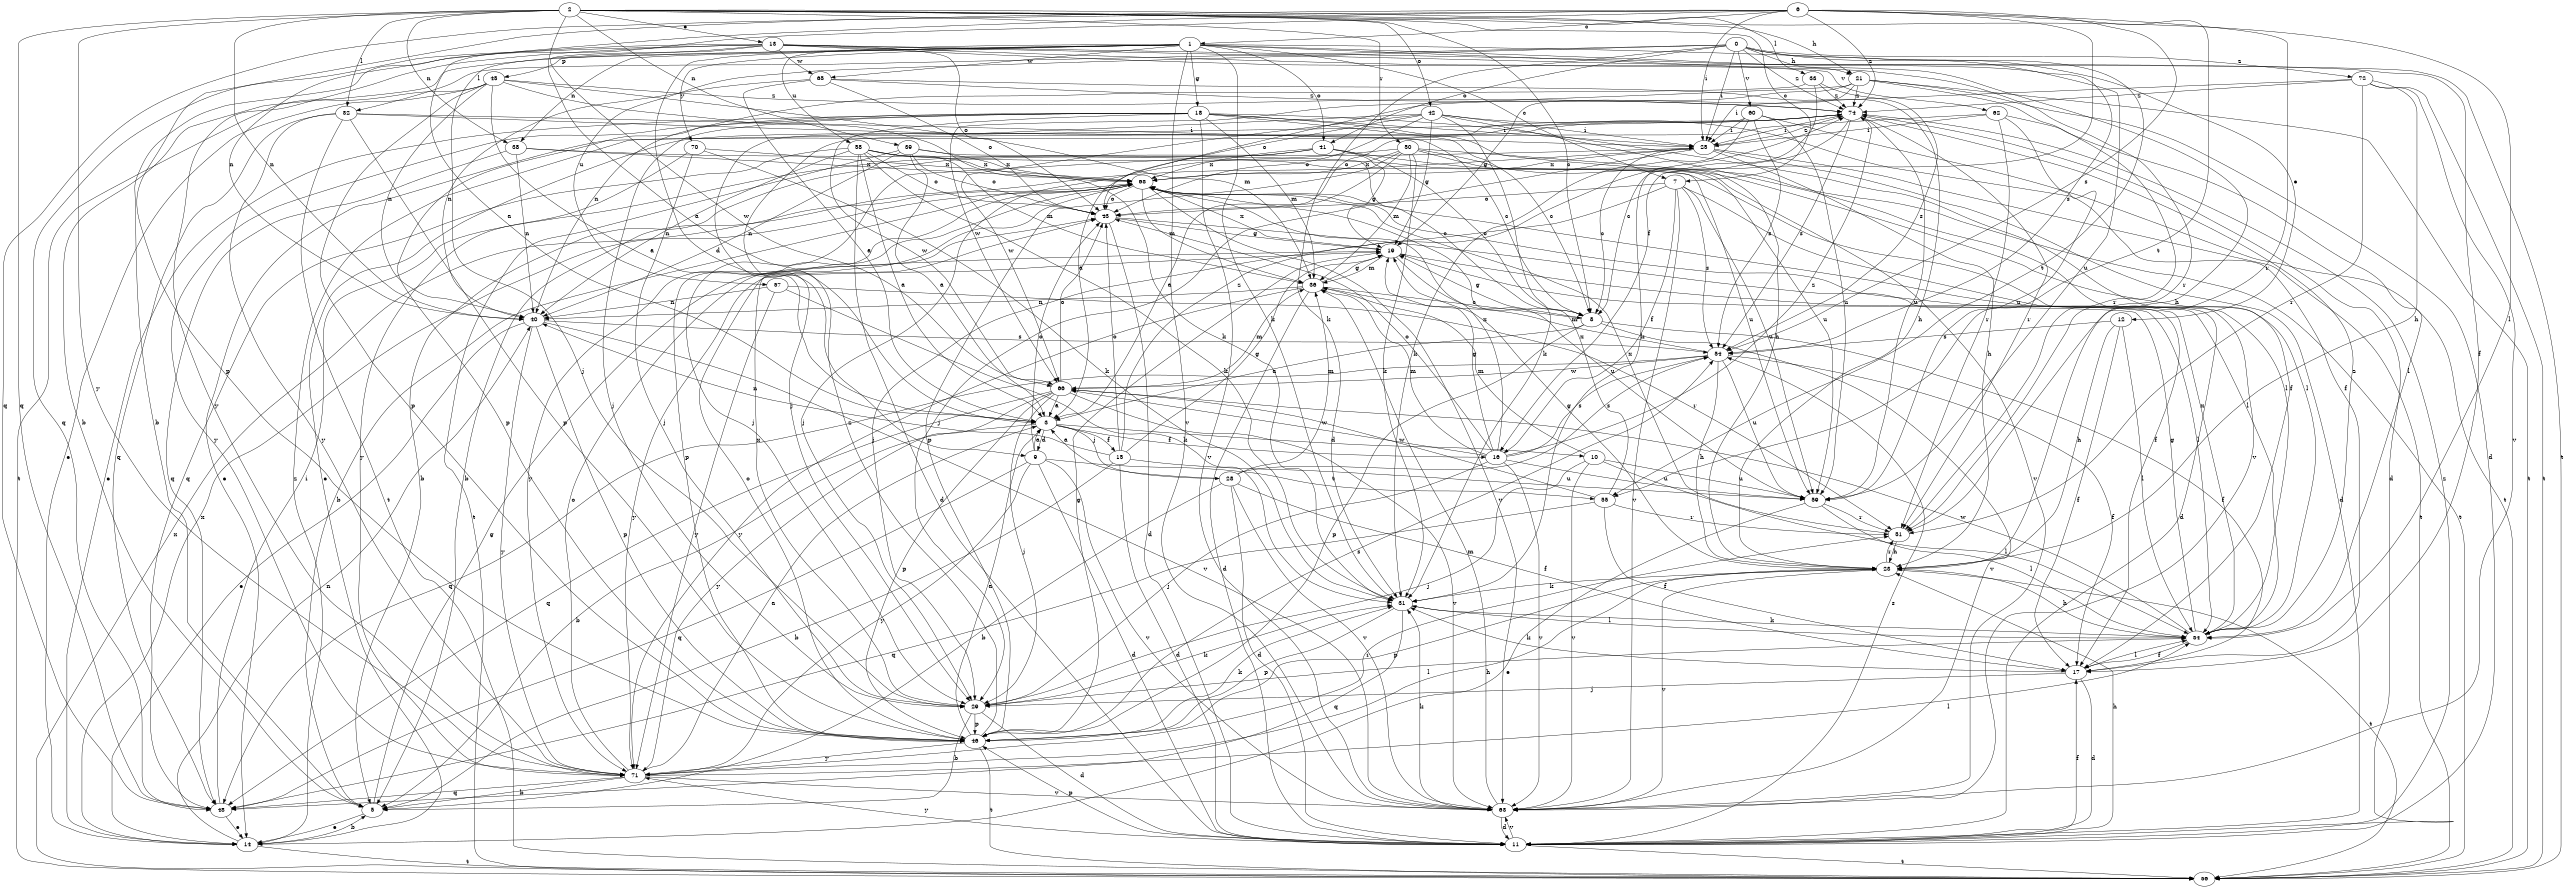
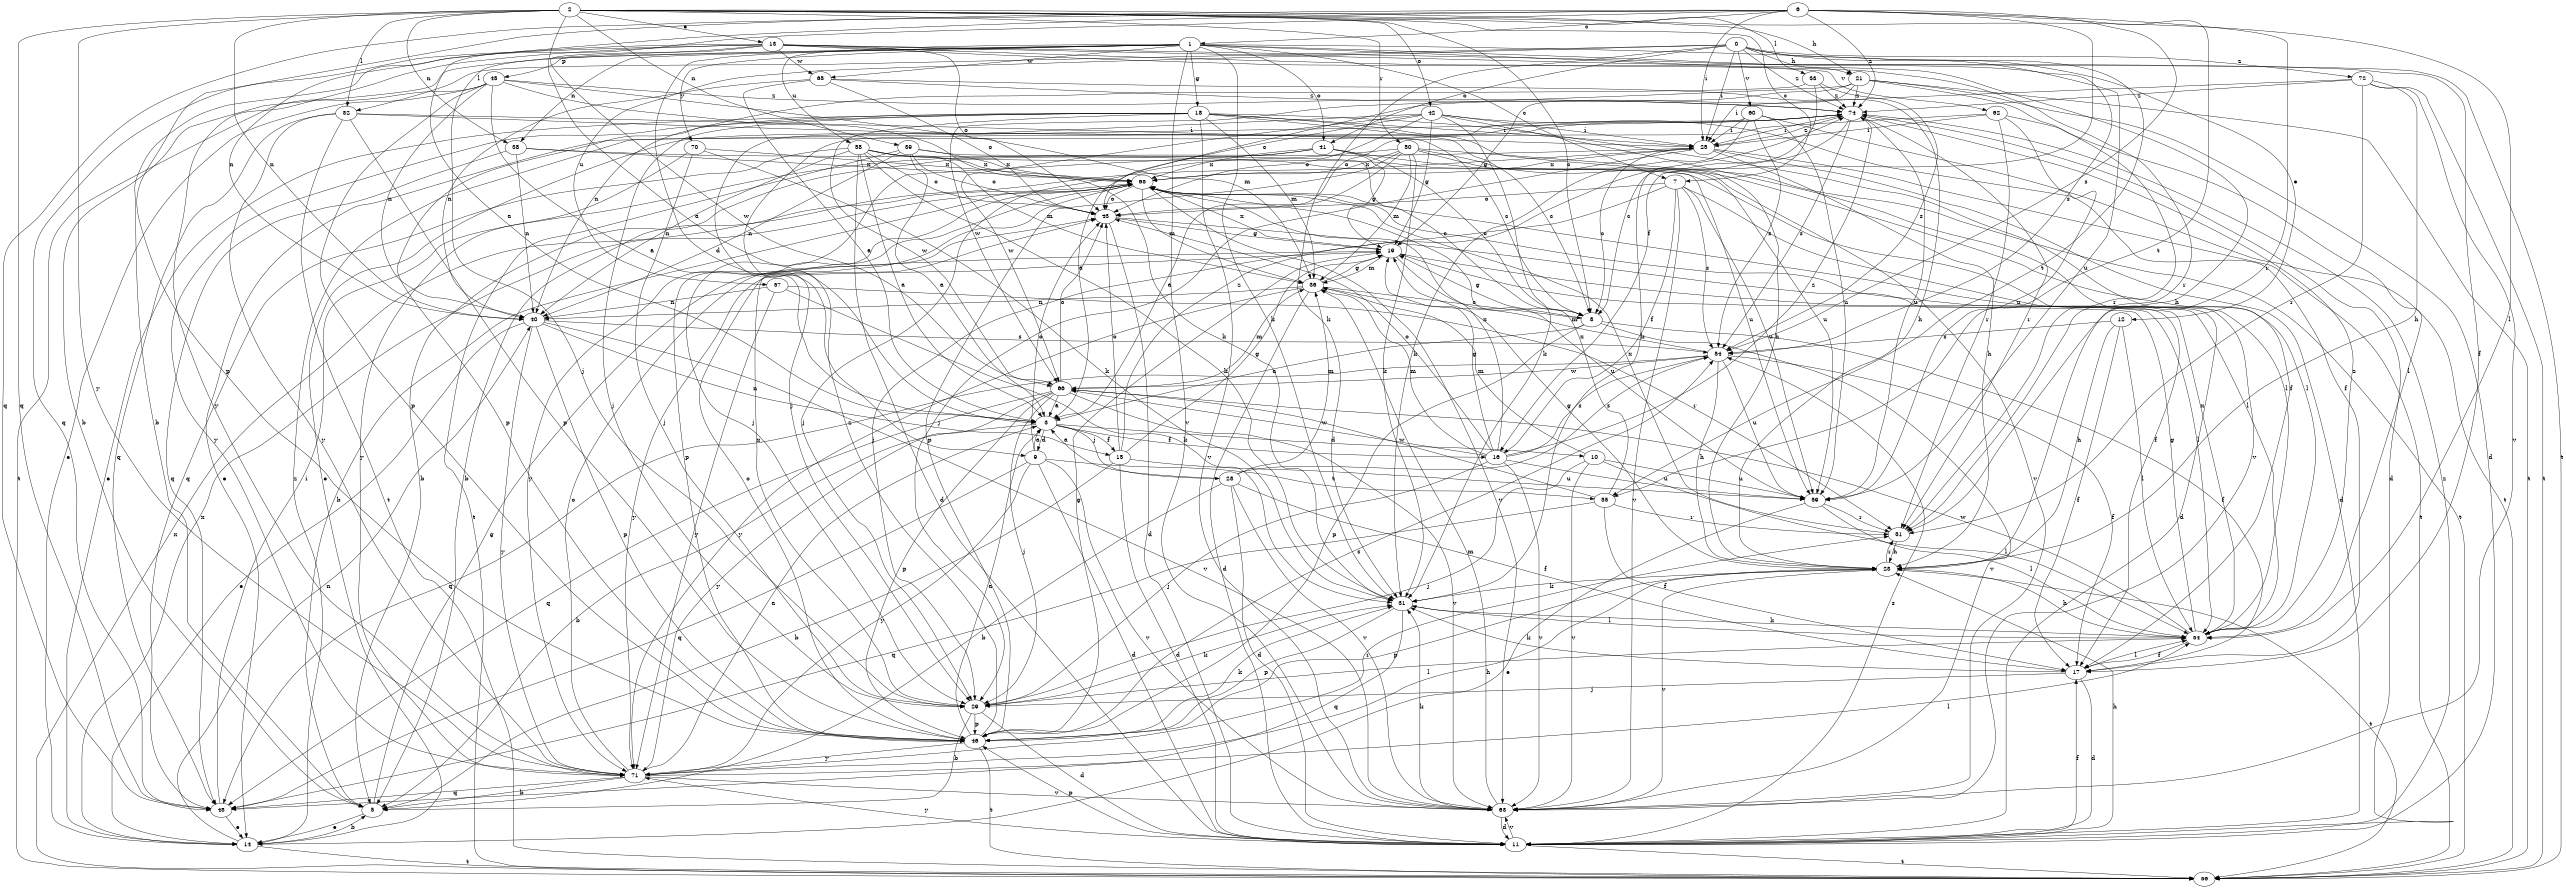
edge "15" -> "40": reversed
